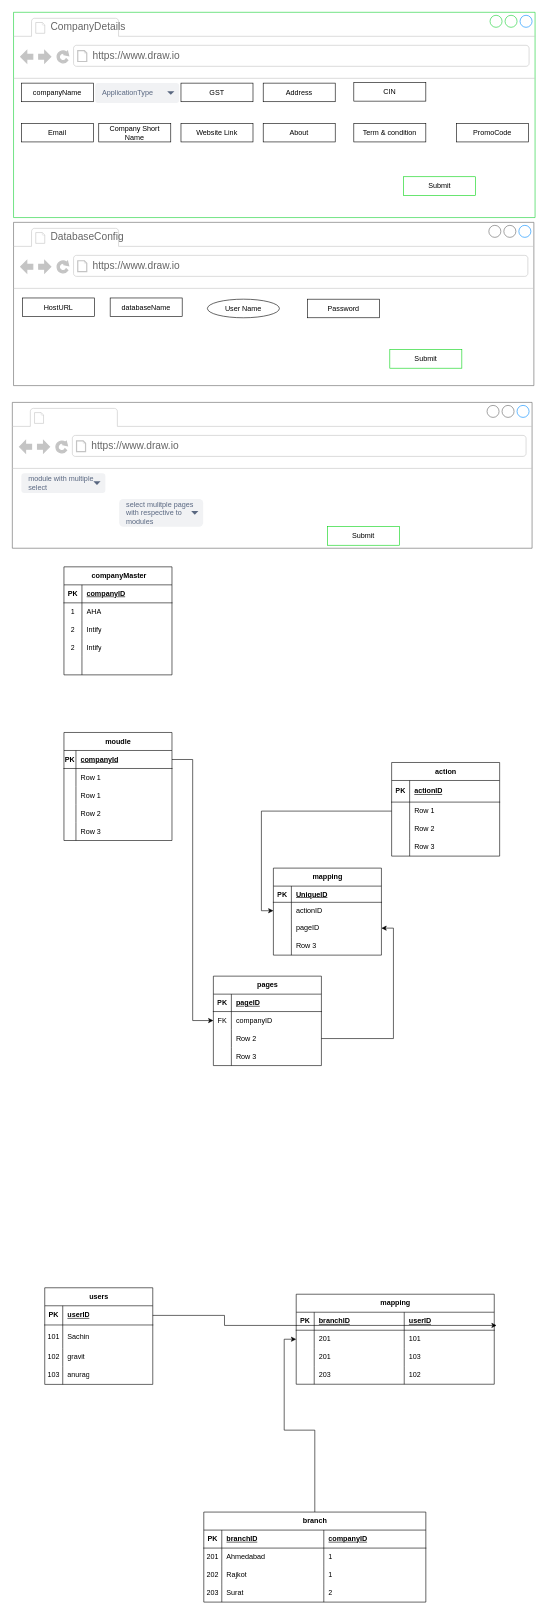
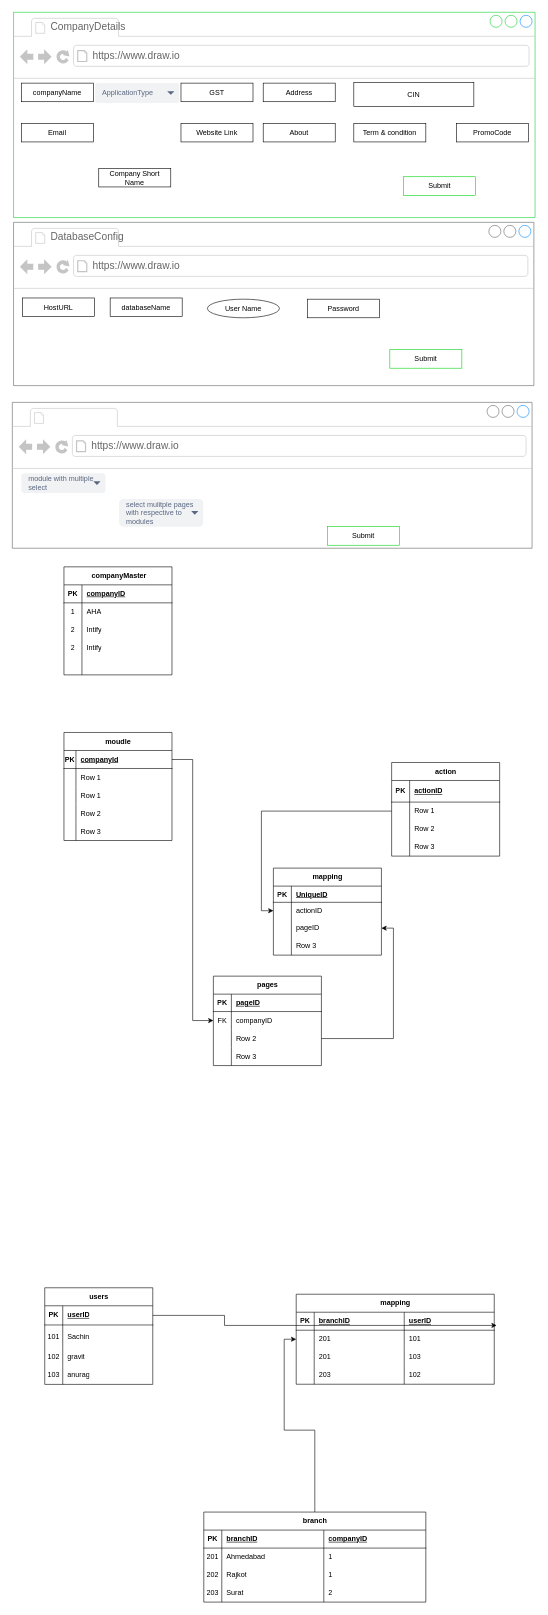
node "CIN": size 72x19 -> 120x24
node "Company Short Name": moved (135, 133) -> (135, 178)
